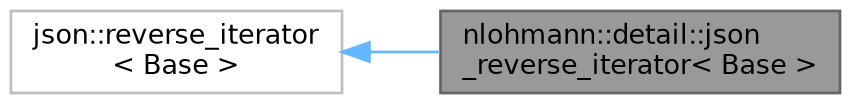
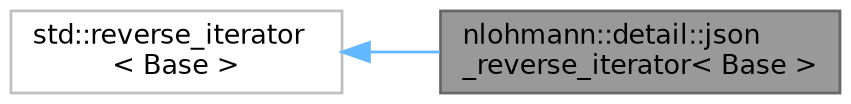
node "json::reverse_iterator < Base >": label "json::reverse_iterator < Base >" -> "std::reverse_iterator < Base >"
